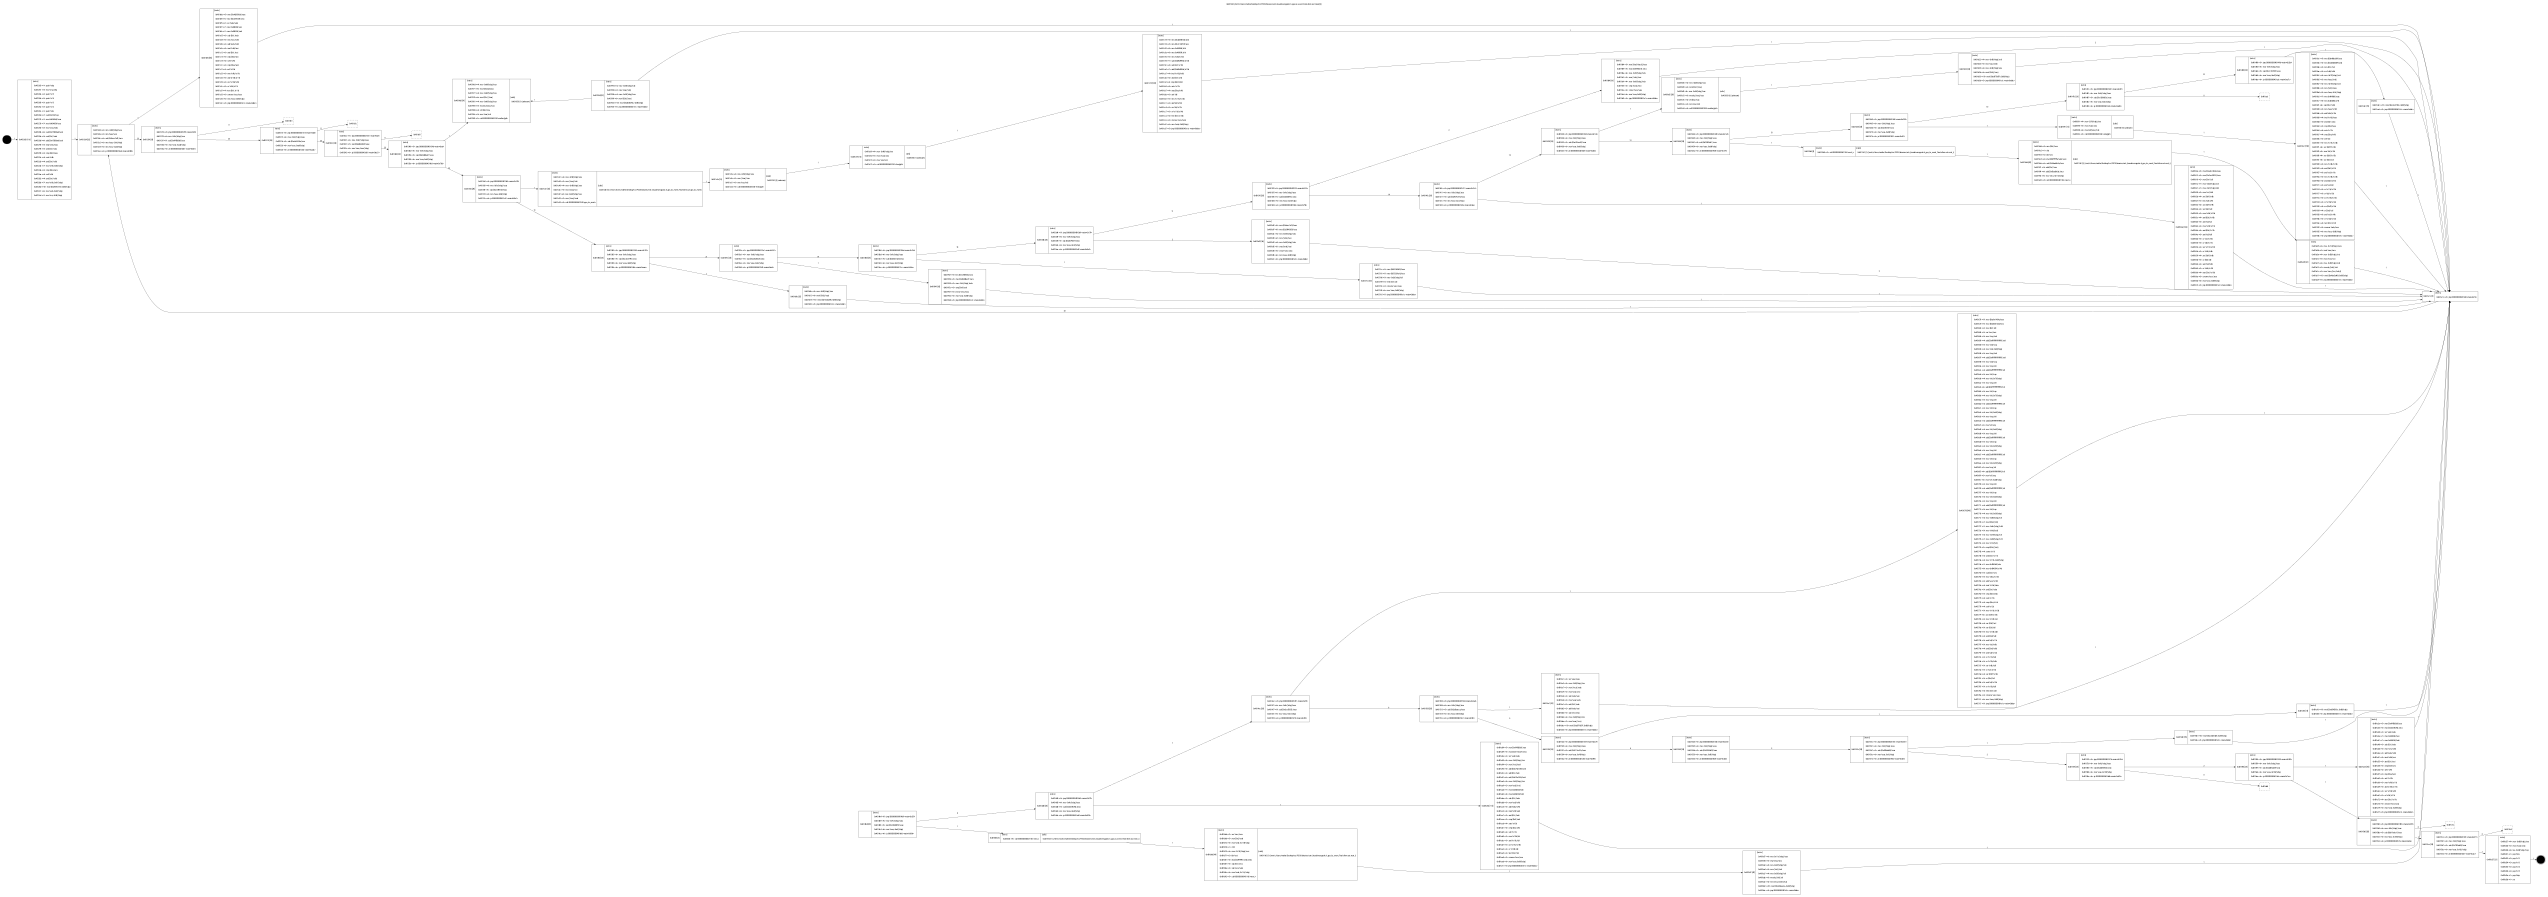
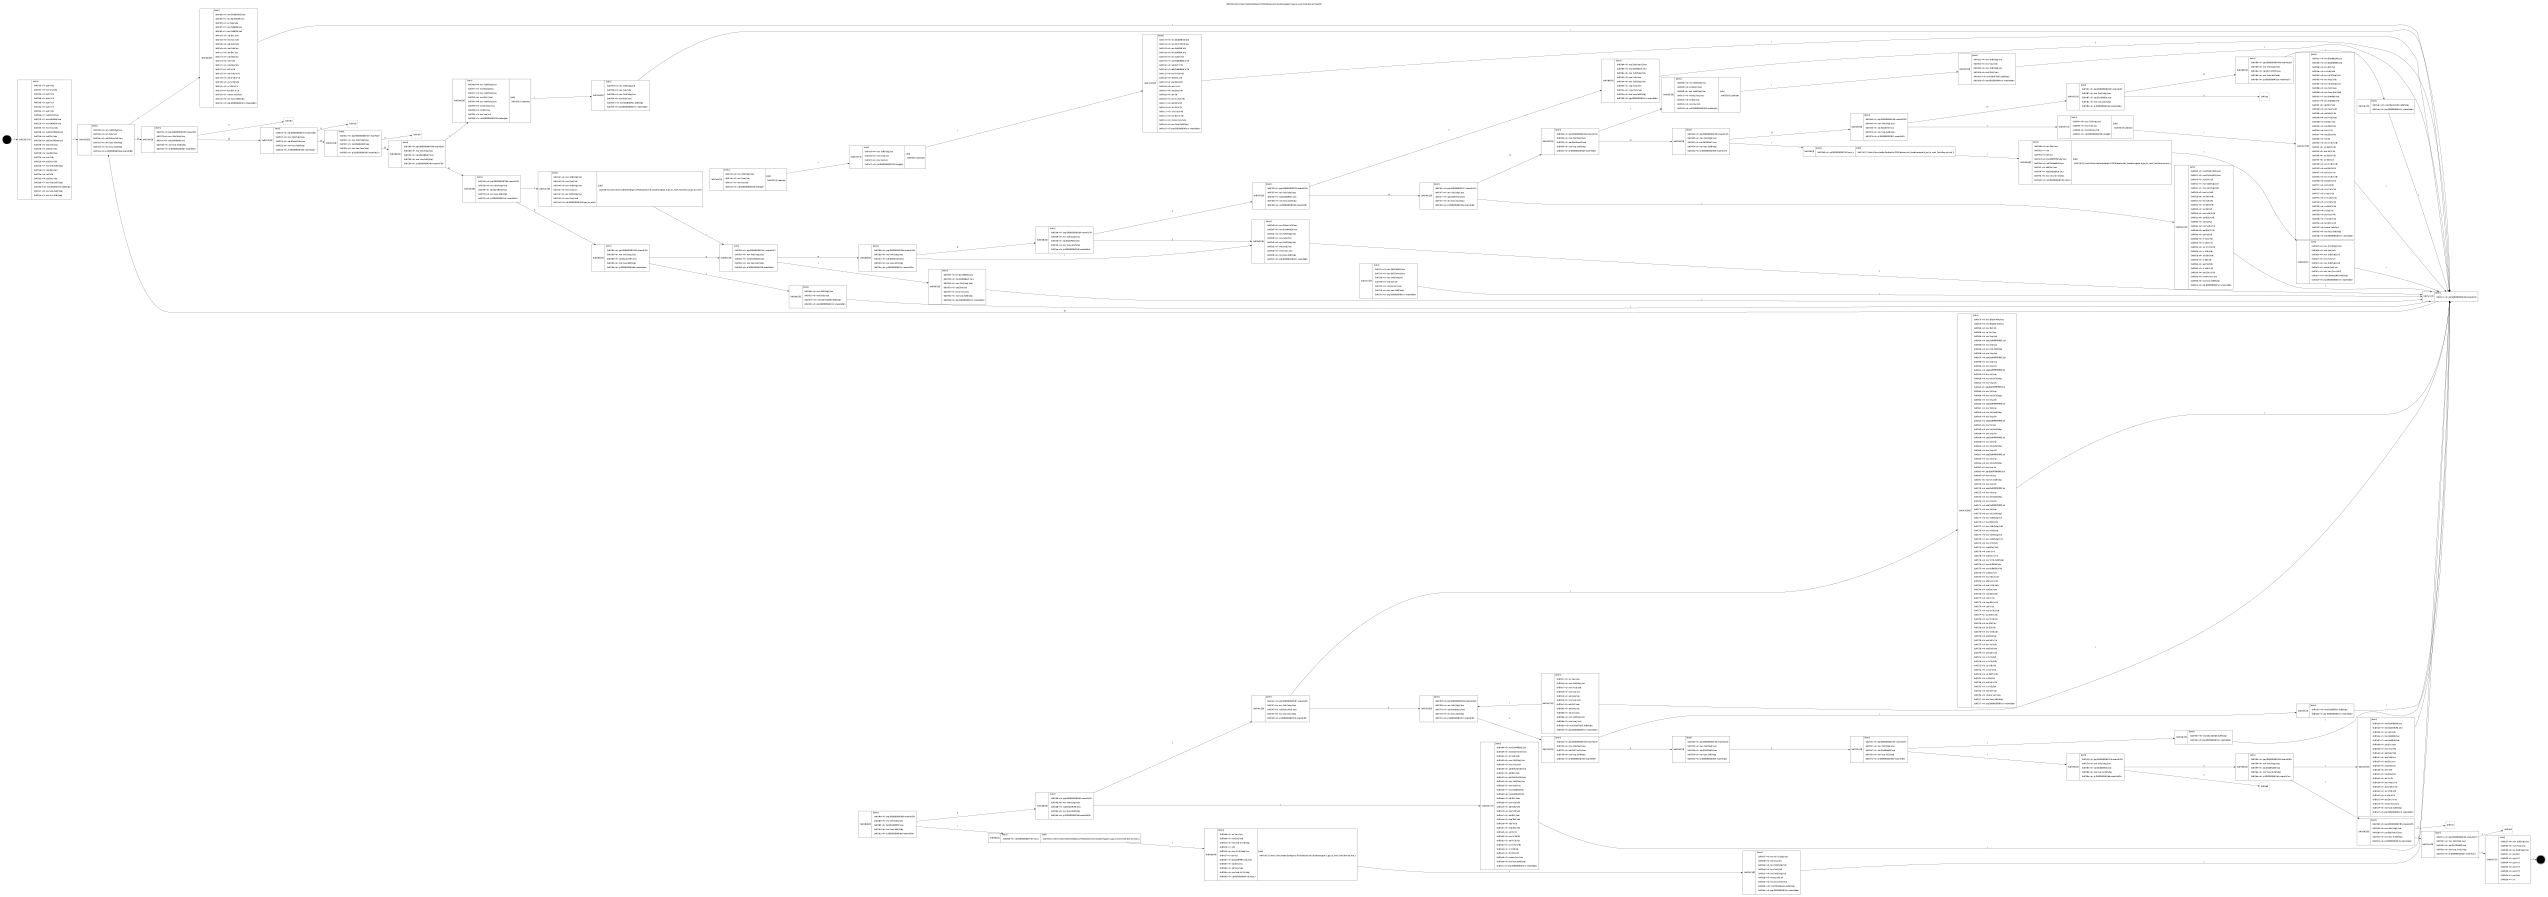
edge "0x401994 [32]" -> "0x40196d [39]": reversed
edge "0x401c41 [25]" -> "0x401c5a [15]": now "0x401c41 [25]" -> "0x40139c [28]"
edge "0x4013b8 [28]" -> "0x4017cc [30]": now "0x4013b8 [28]" -> "0x401b42 [36]"
edge "0x401508 [28]" -> "0x401bc1 [42]": reversed
